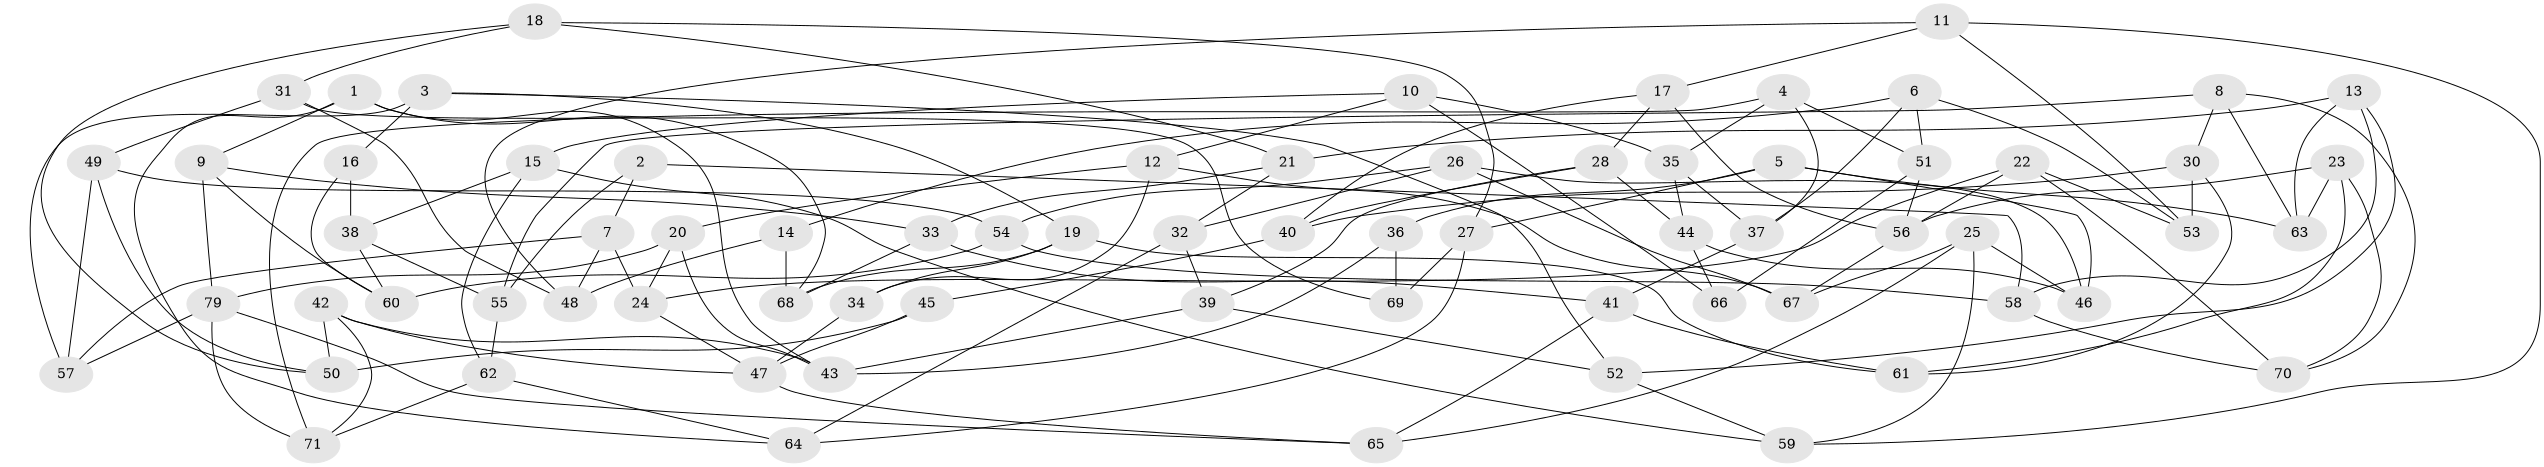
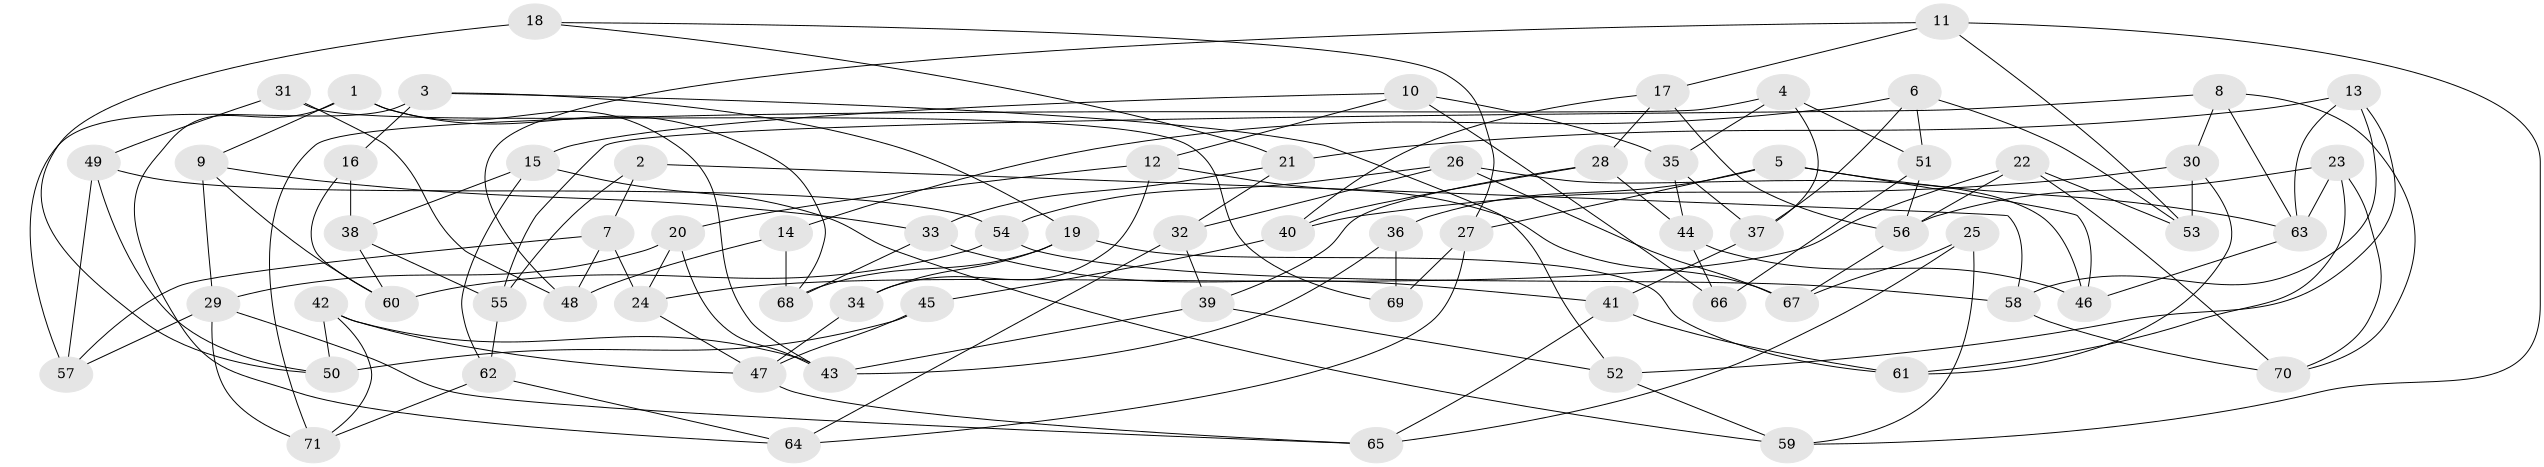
edge "18" -- "31": removed
edge "25" -- "46": now "63" -- "46"
node "79": label "79" -> "29"
